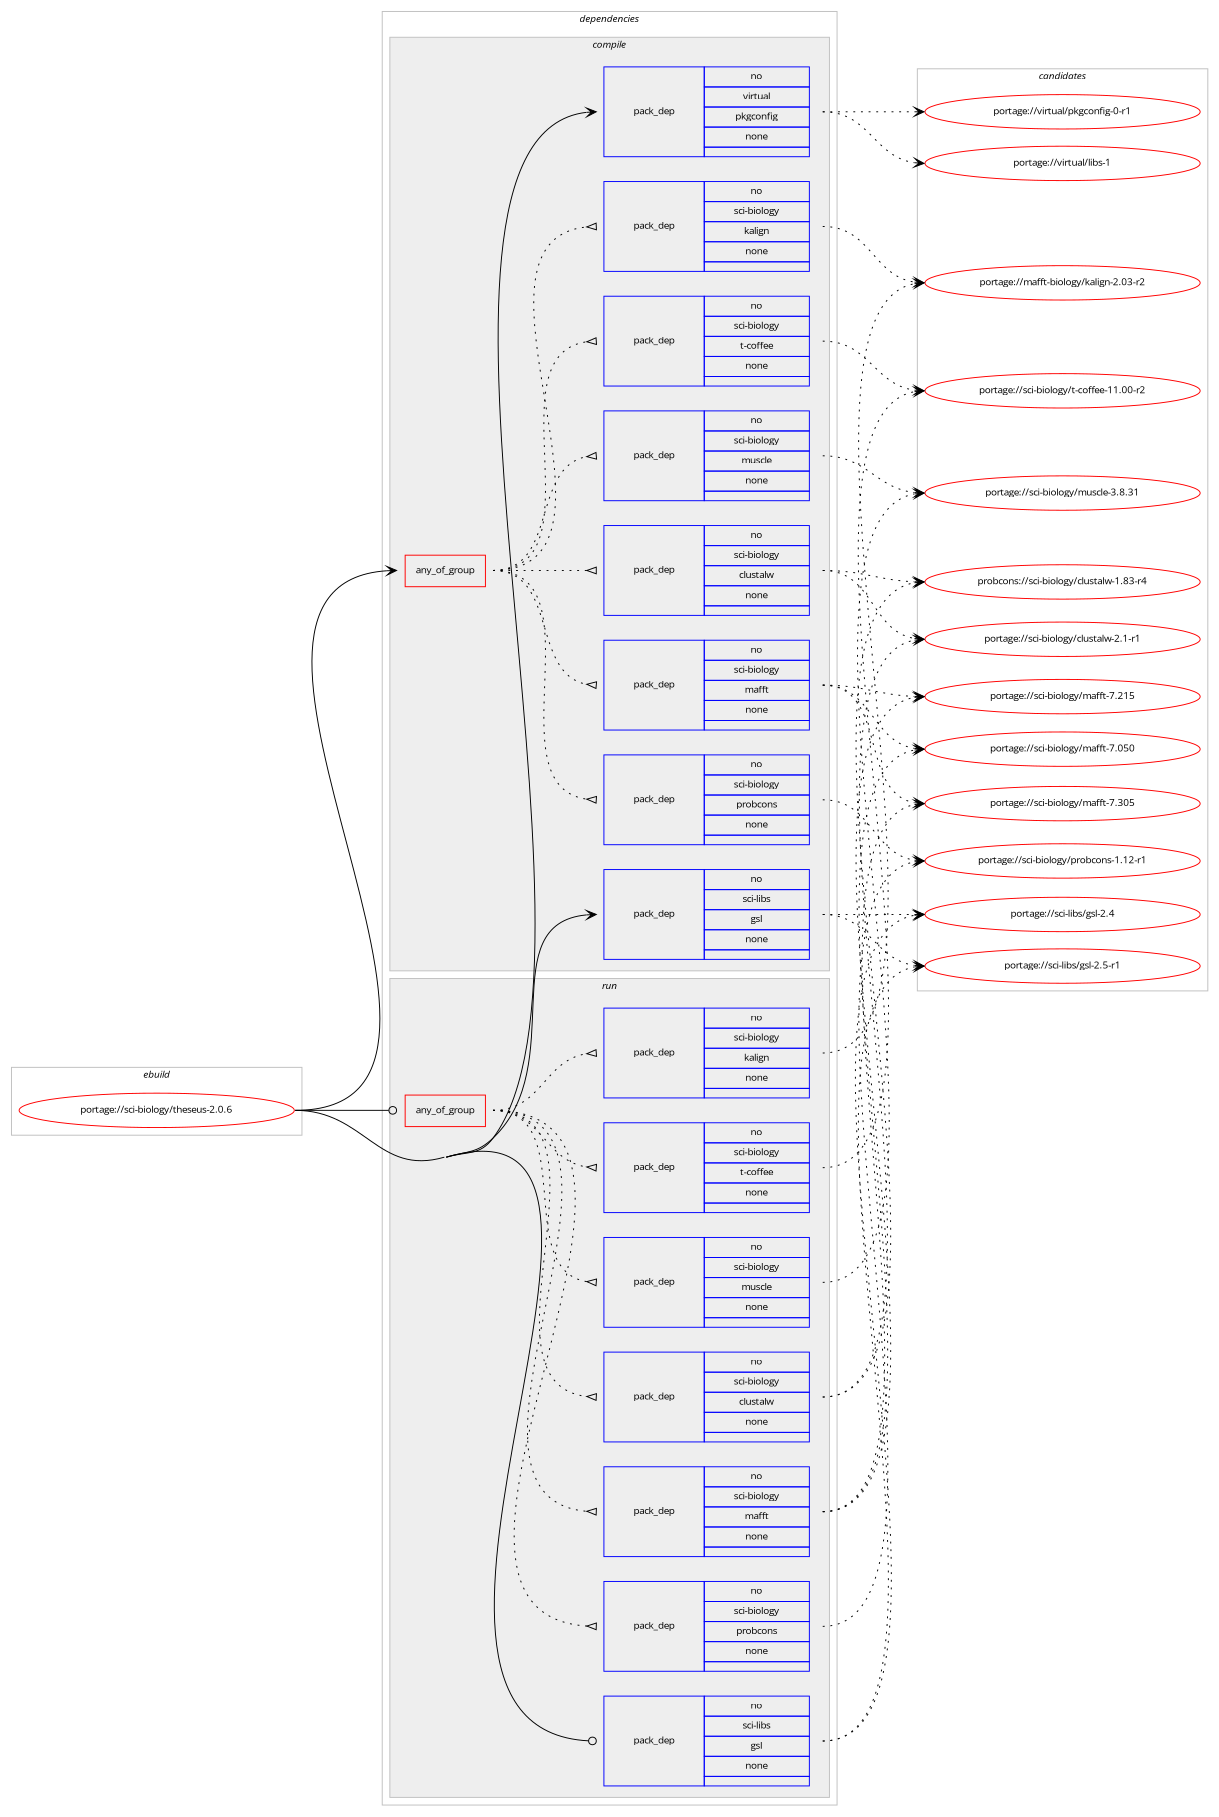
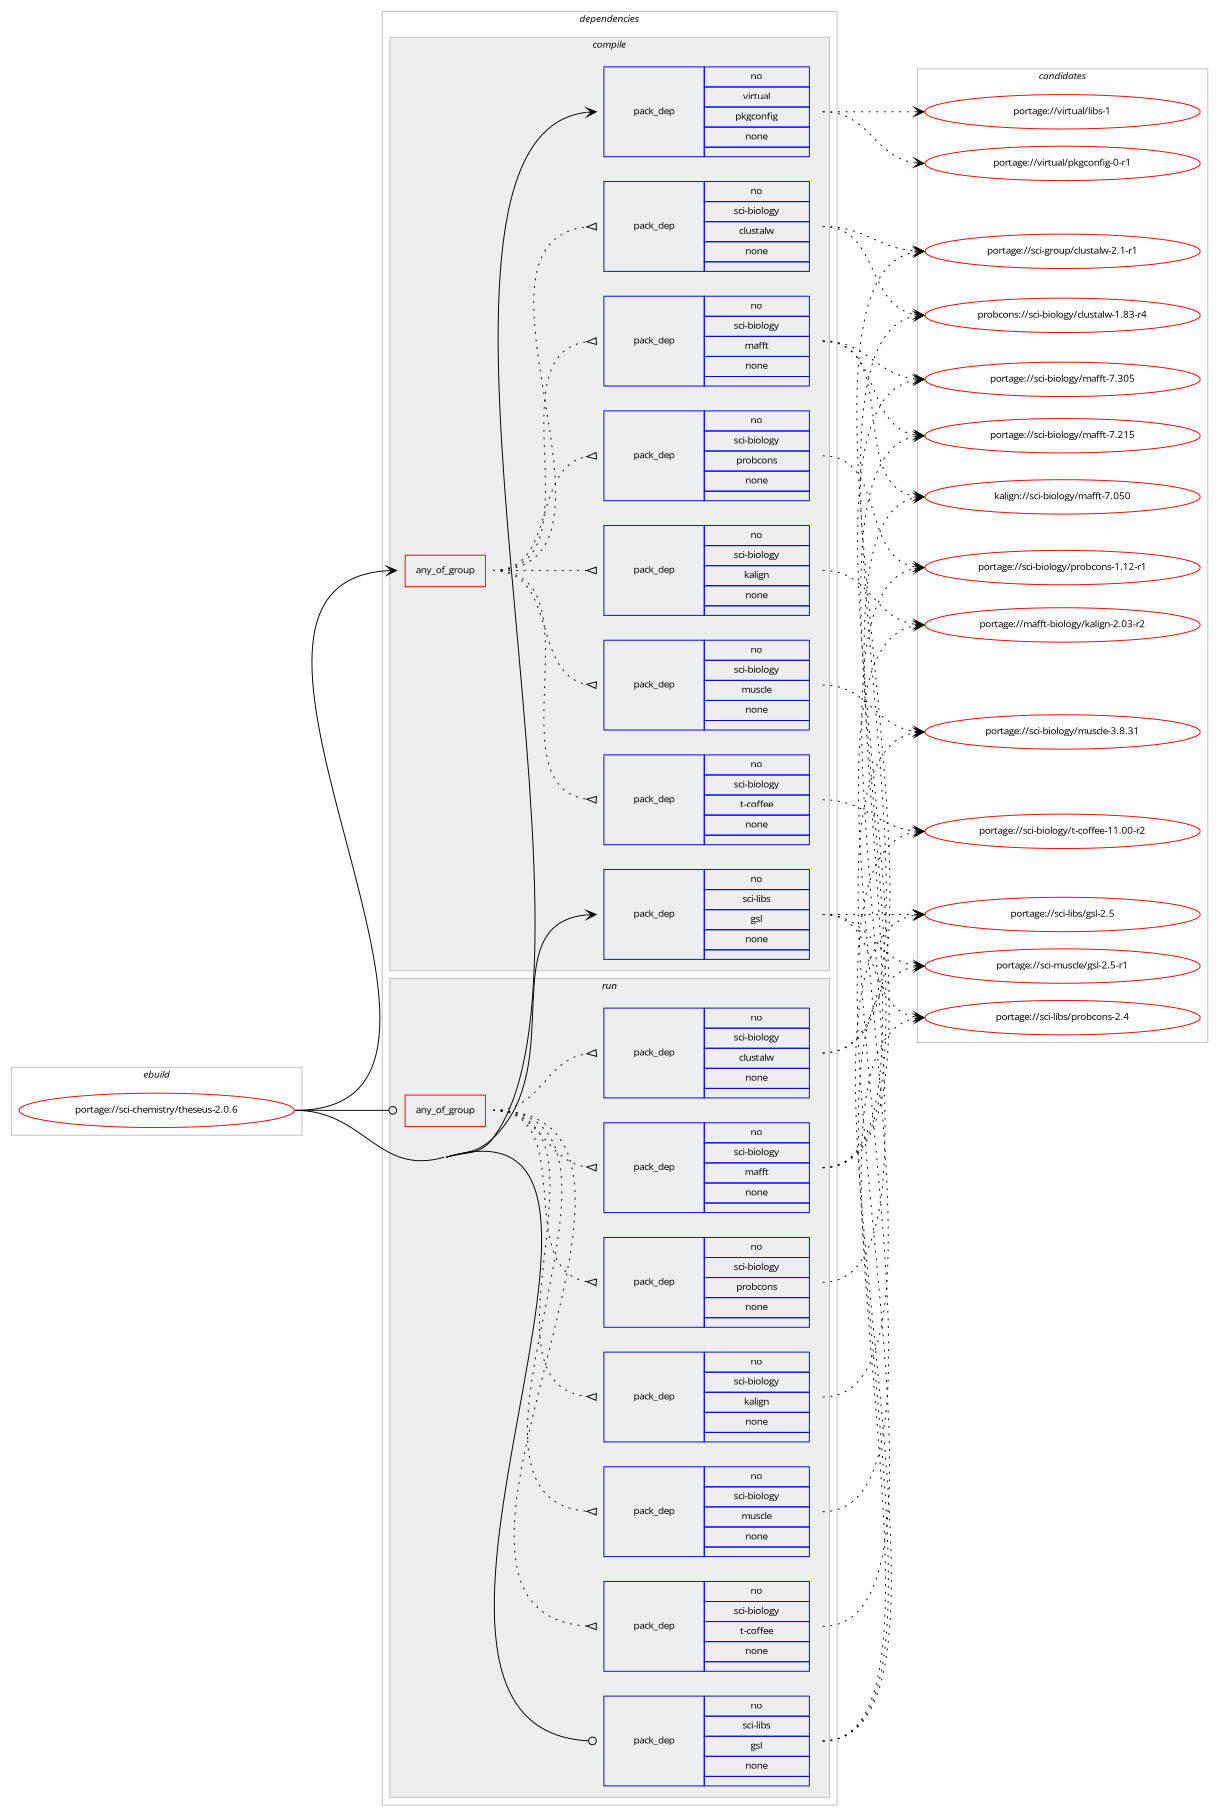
node "portage://sci-biology/clustalw-2.1-r1": label "portage://sci-biology/clustalw-2.1-r1" -> "portage://sci-group/clustalw-2.1-r1"
node "portage://sci-biology/mafft-7.050": label "portage://sci-biology/mafft-7.050" -> "kalign://sci-biology/mafft-7.050"
node "portage://sci-libs/gsl-2.5": added
node "portage://sci-libs/gsl-2.4": label "portage://sci-libs/gsl-2.4" -> "portage://sci-libs/probcons-2.4"
node "portage://sci-libs/gsl-2.5-r1": label "portage://sci-libs/gsl-2.5-r1" -> "portage://sci-muscle/gsl-2.5-r1"
node "portage://sci-biology/theseus-2.0.6": label "portage://sci-biology/theseus-2.0.6" -> "portage://sci-chemistry/theseus-2.0.6"
